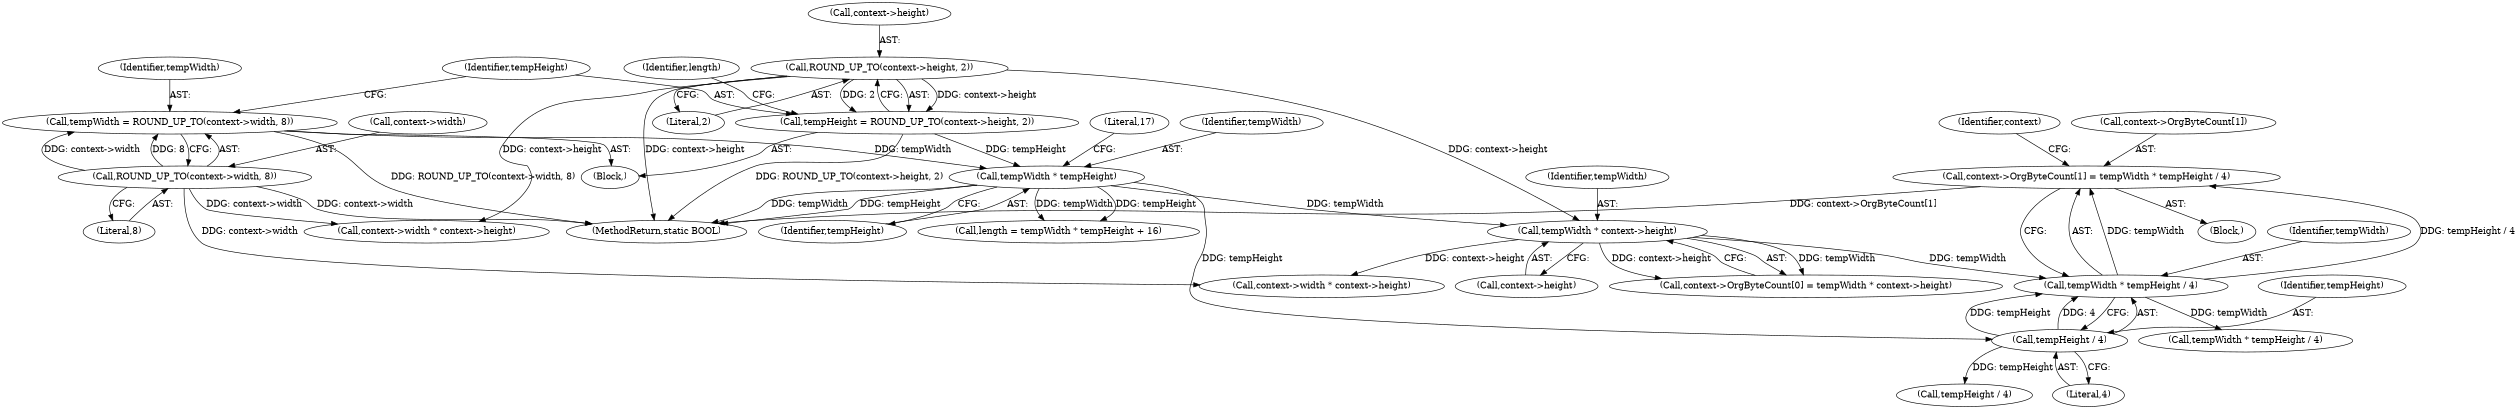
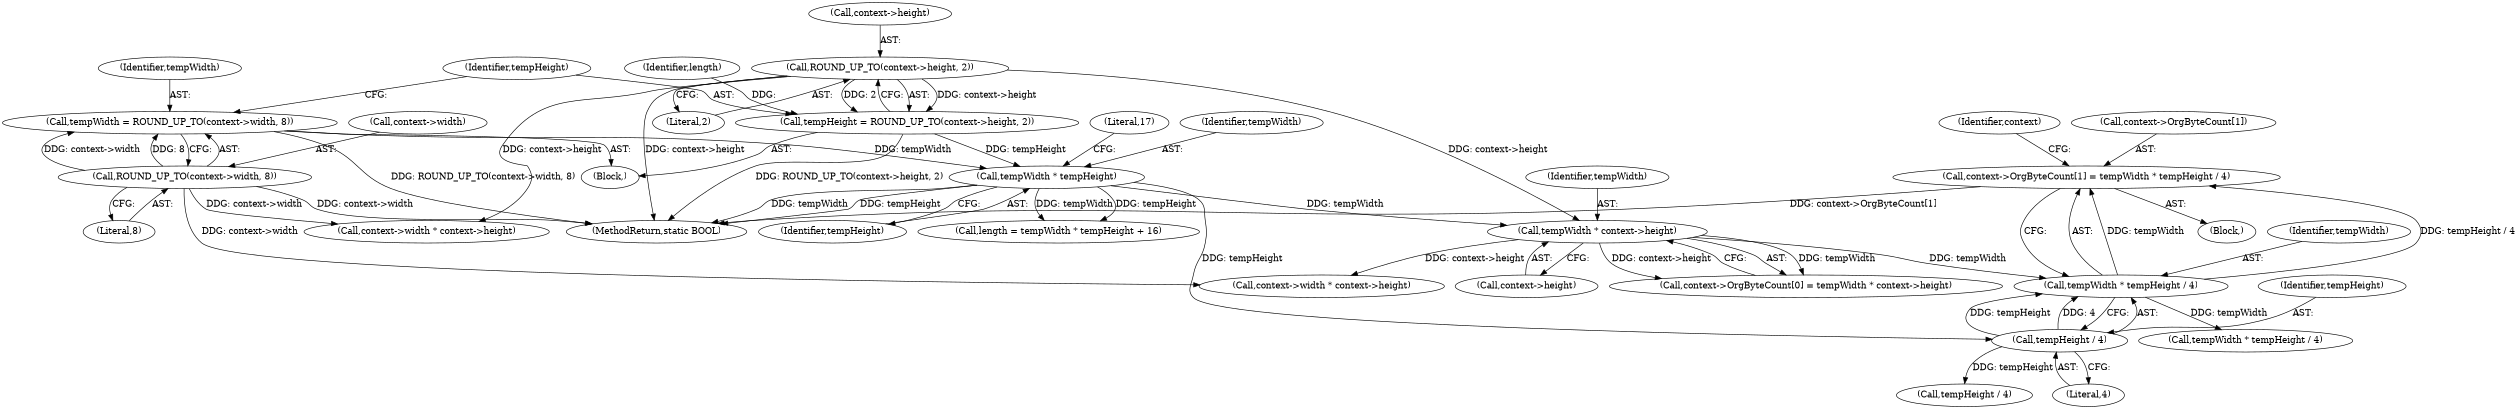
edge "(Identifier,length)" -> "(Call,tempHeight = ROUND_UP_TO(context->height, 2))": label "CFG: " -> "DDG: "
